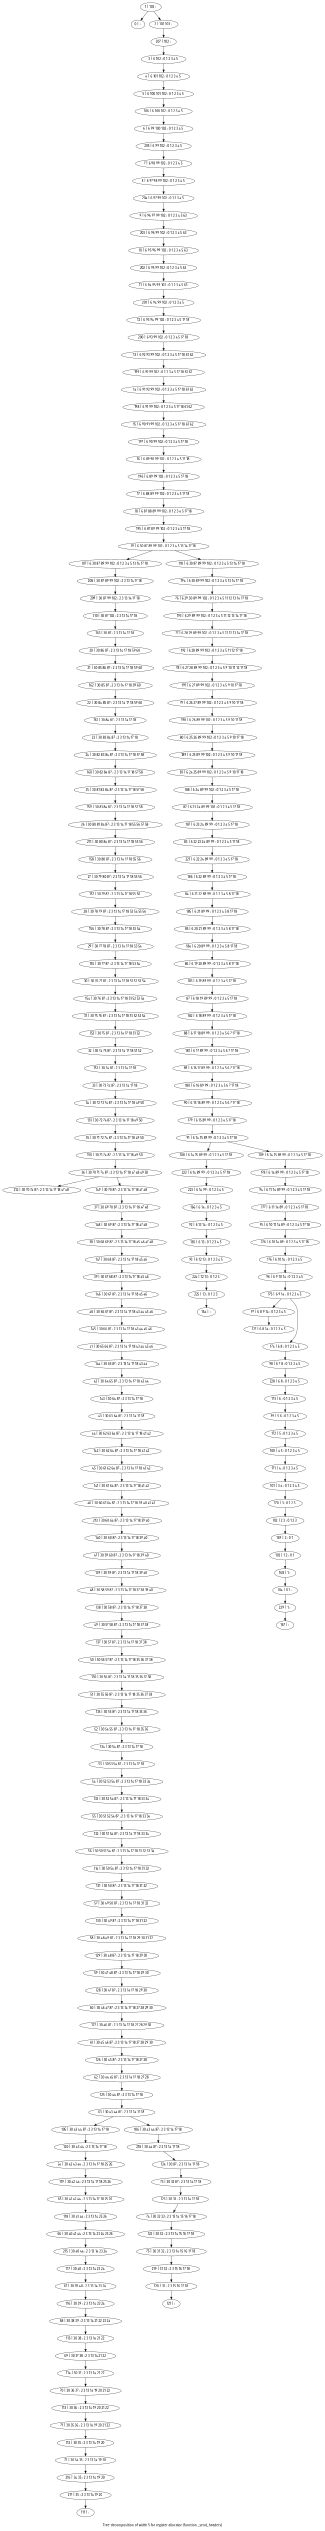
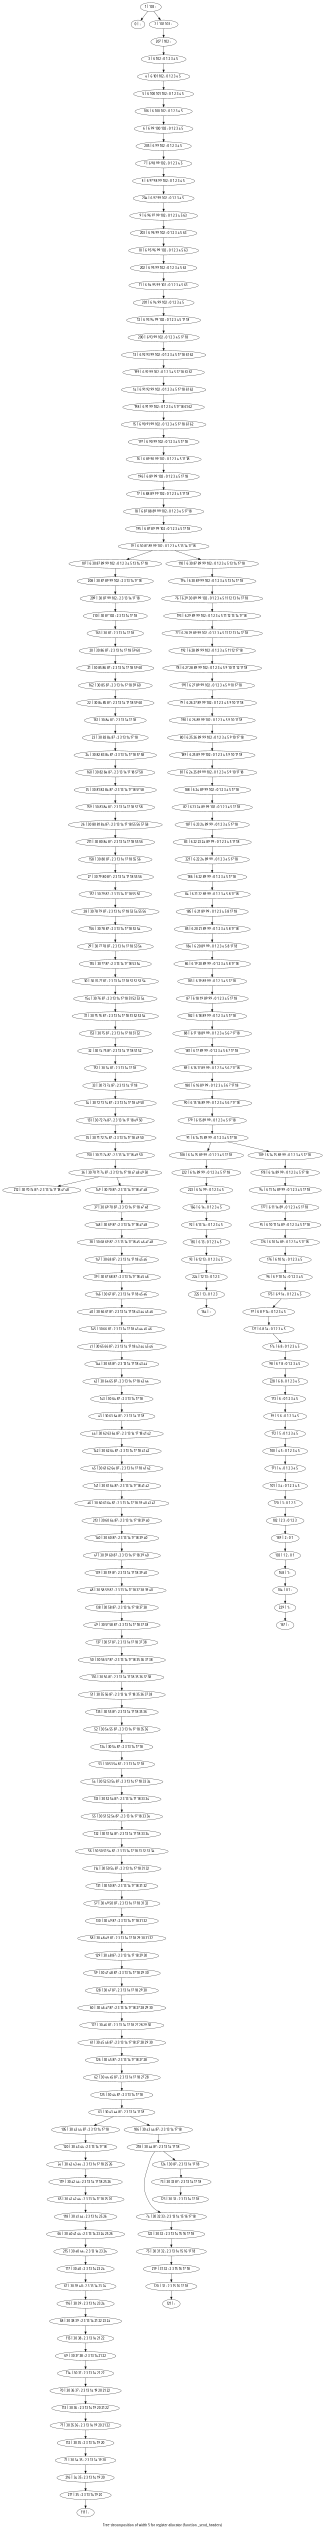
edge "175 | 6 9 14 : 0 1 2 3 4 5" -> "174 | 6 8 : 0 1 2 3 4 5": now "227 | 6 8 14 : 0 1 2 3 4 5" -> "174 | 6 8 : 0 1 2 3 4 5"
edge "123 | 30 33 : 2 3 13 14 17 18" -> "74 | 30 32 33 : 2 3 13 14 15 16 17 18": now "218 | 30 44 87 : 2 3 13 14 17 18" -> "74 | 30 32 33 : 2 3 13 14 15 16 17 18"
